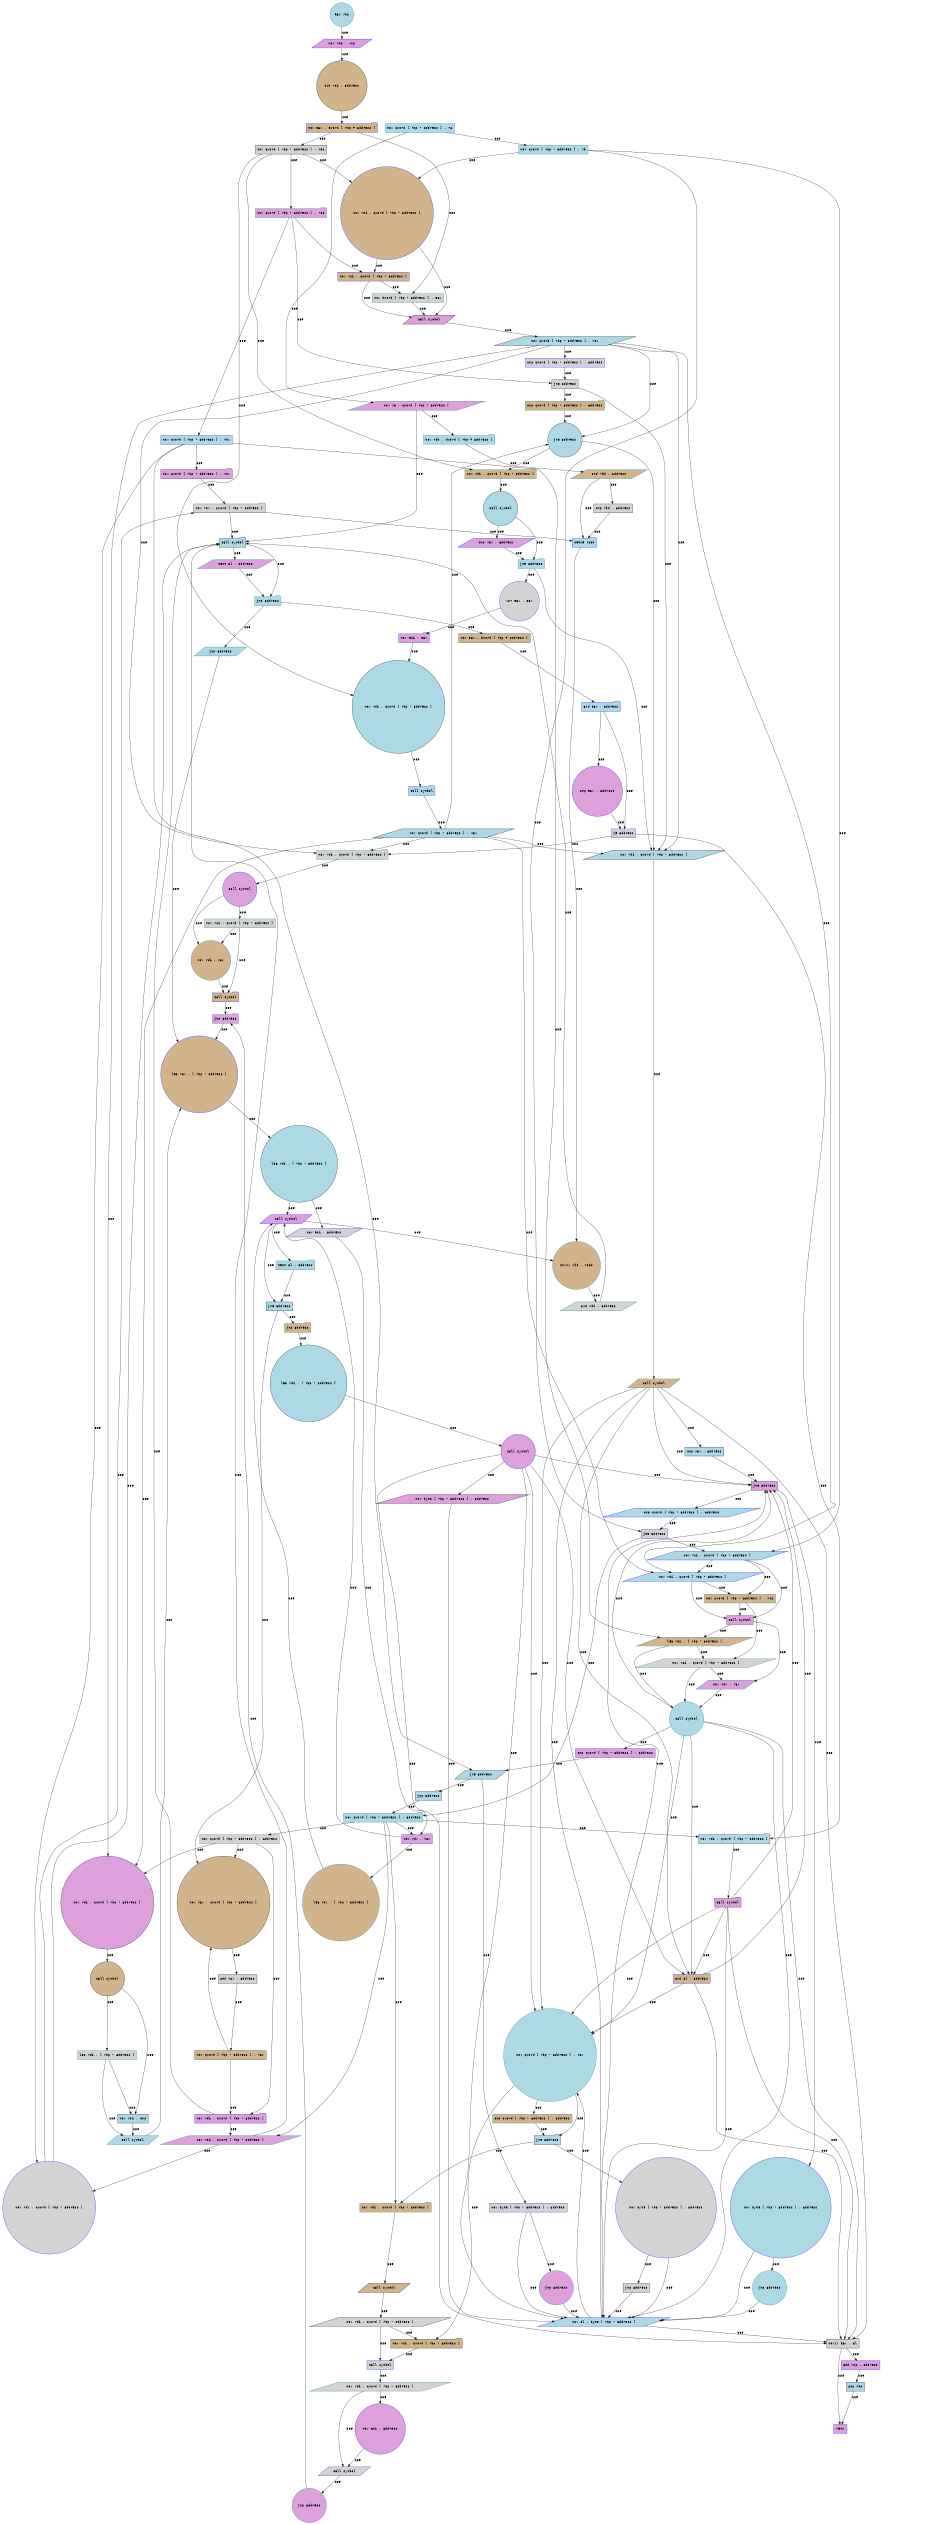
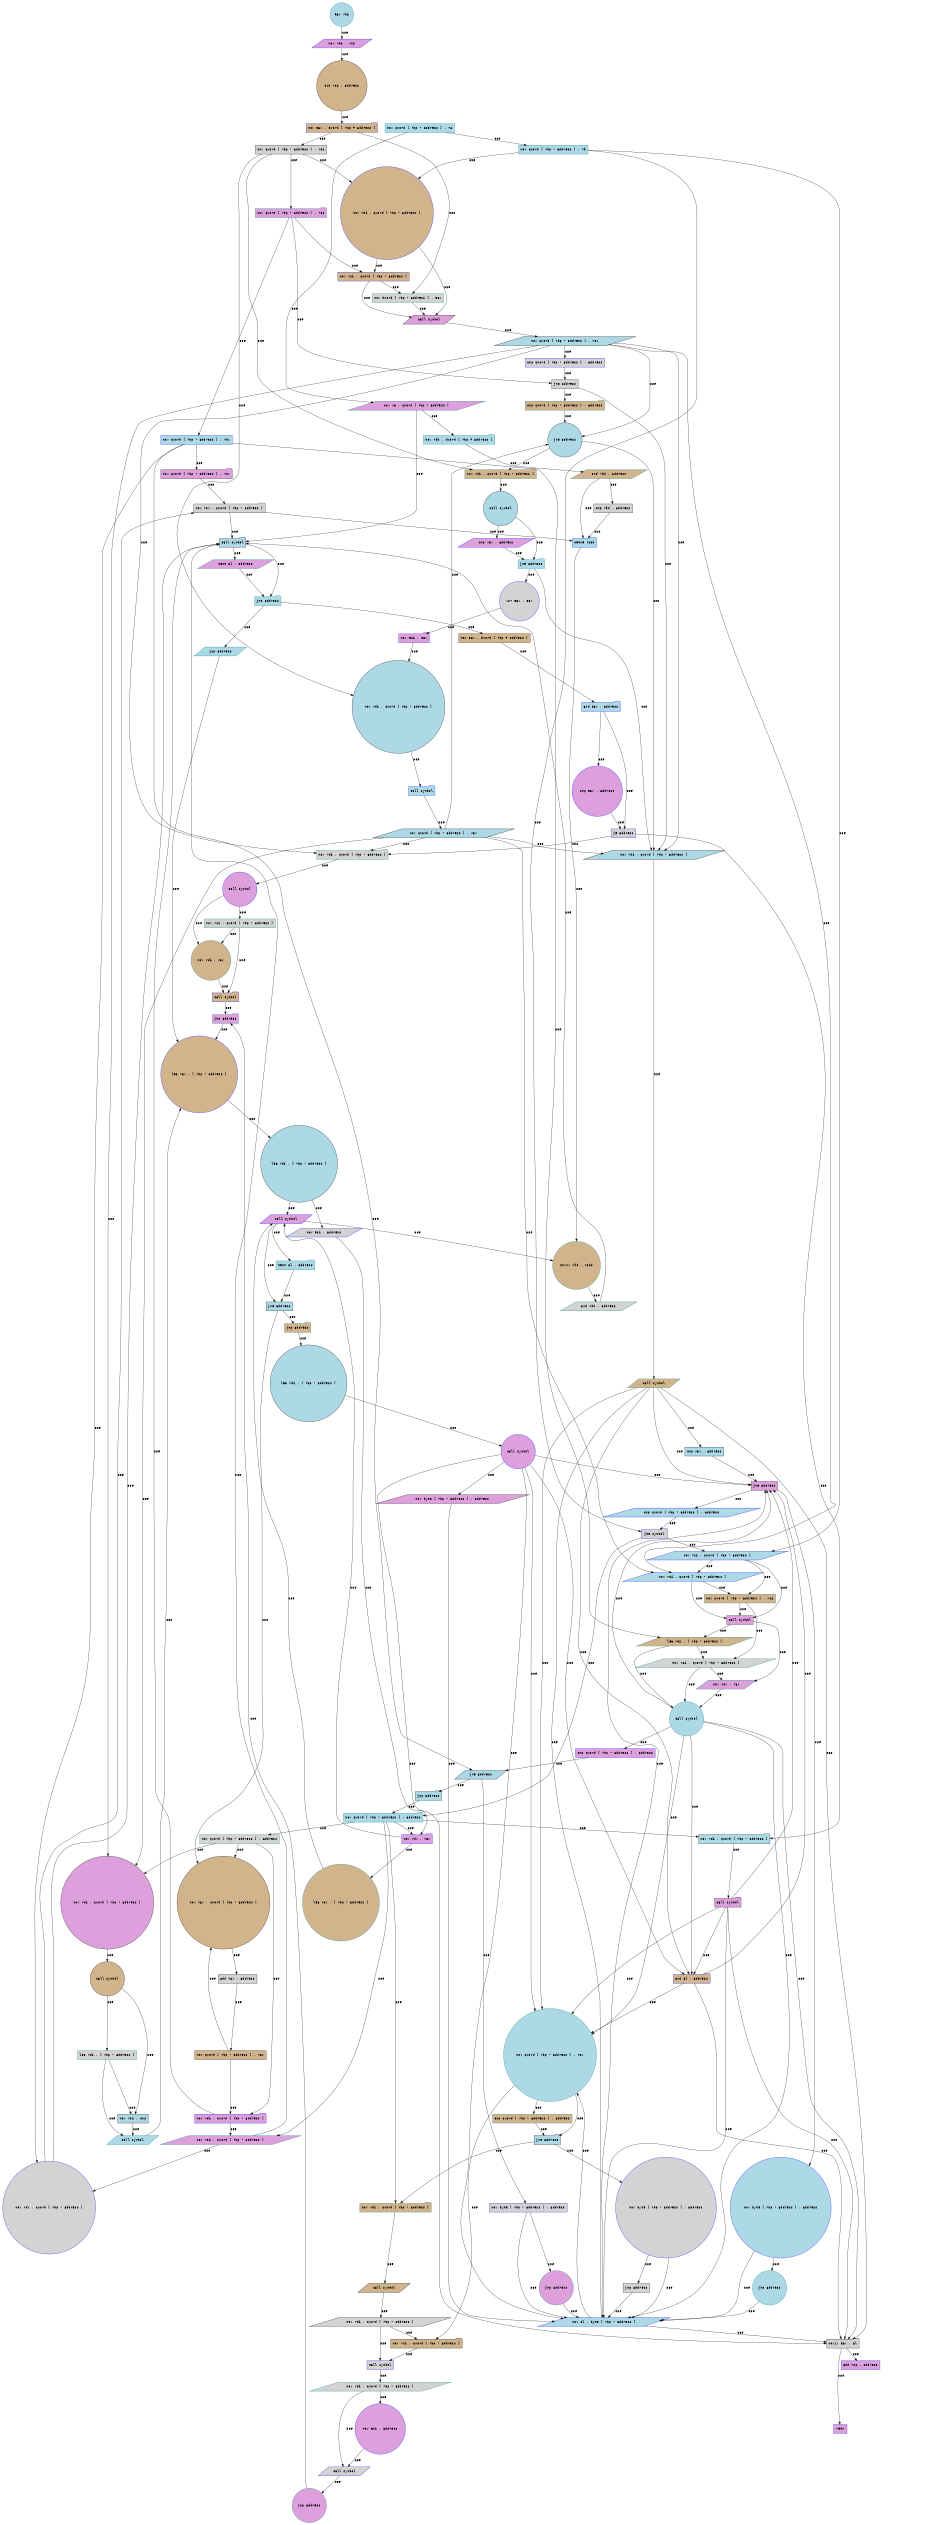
node "jbe address": label "jbe address" -> "jbe symbol"
node "pop rbp": removed
